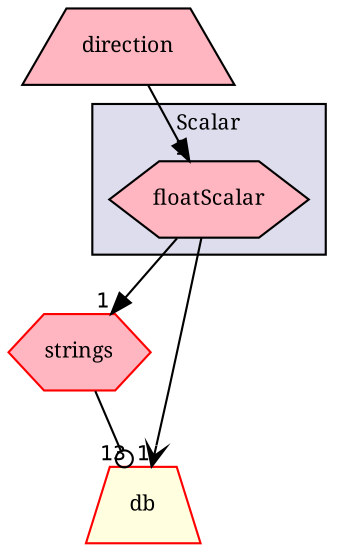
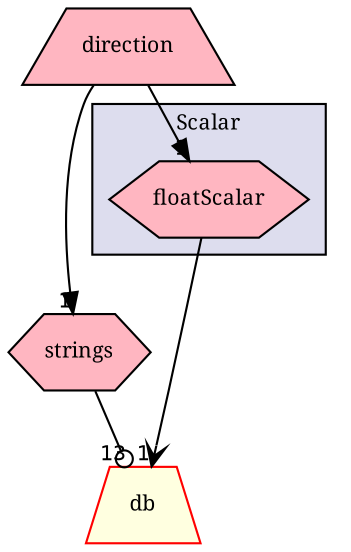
edge "floatScalar" -> "strings": now "direction" -> "strings"
node "strings": color red -> black
